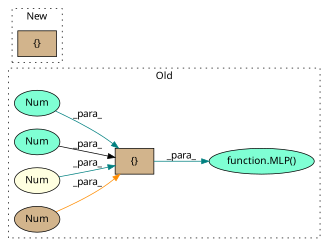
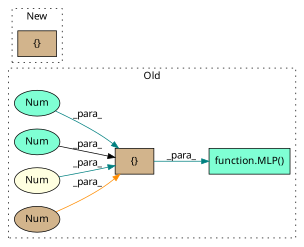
node "function.MLP()": shape ellipse -> box
